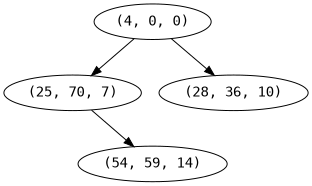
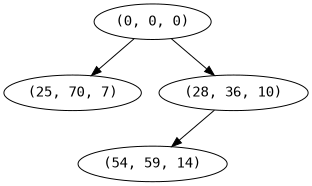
node "(4, 0, 0)": label "(4, 0, 0)" -> "(0, 0, 0)"
edge "(25, 70, 7)" -> "(54, 59, 14)": now "(28, 36, 10)" -> "(54, 59, 14)"
